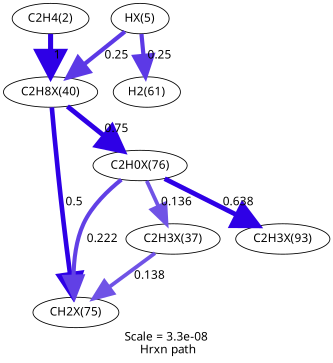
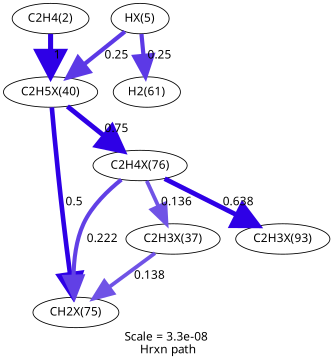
node "C2H8X(40)": label "C2H8X(40)" -> "C2H5X(40)"
node "C2H0X(76)": label "C2H0X(76)" -> "C2H4X(76)"
